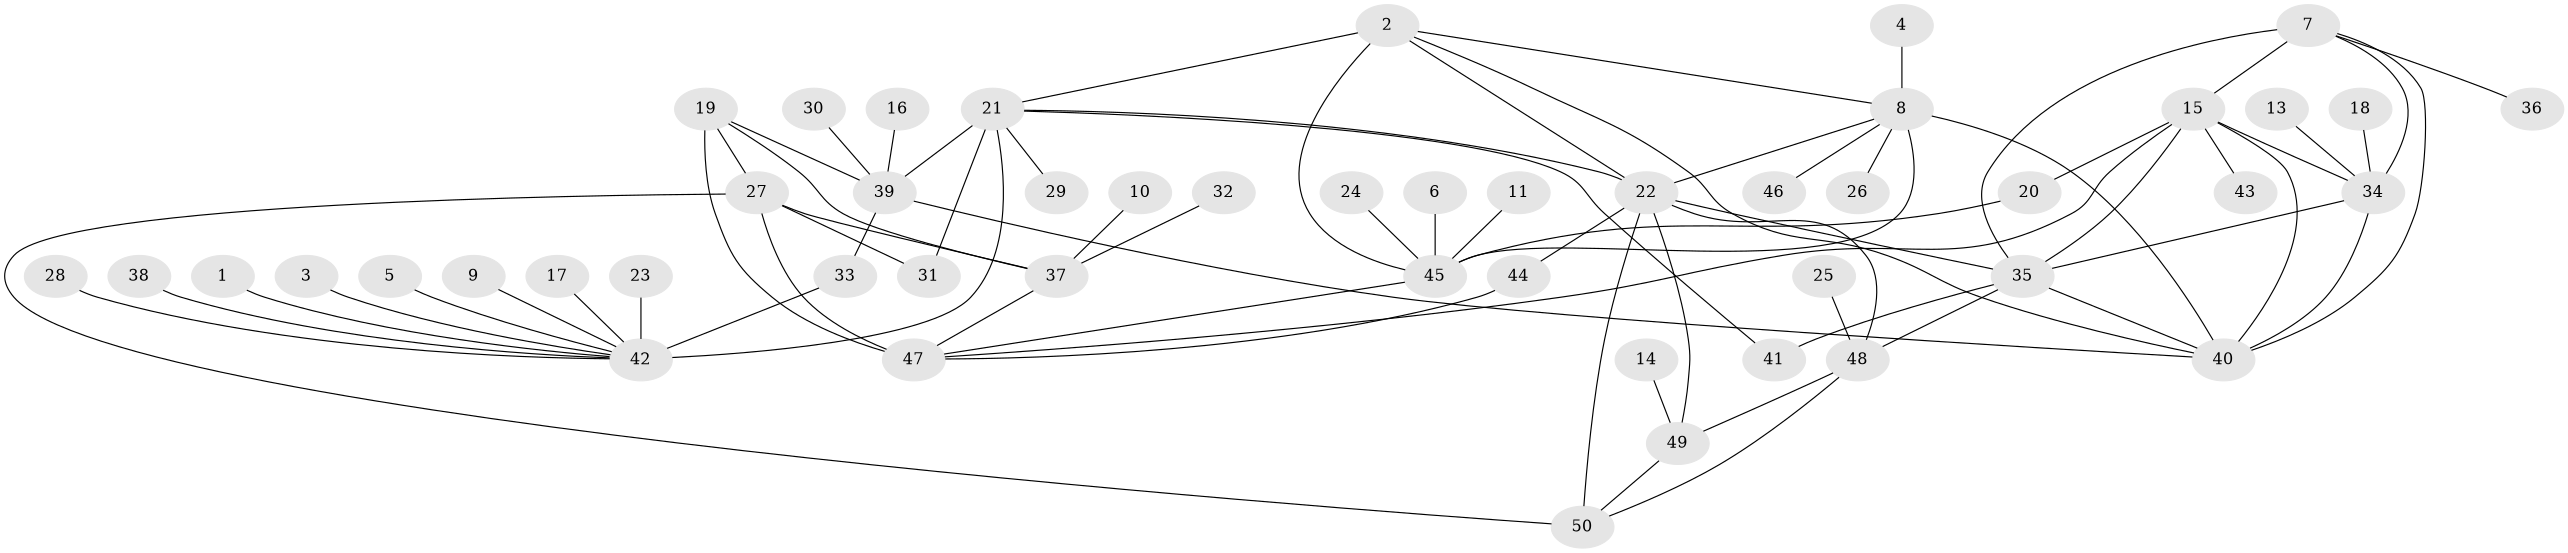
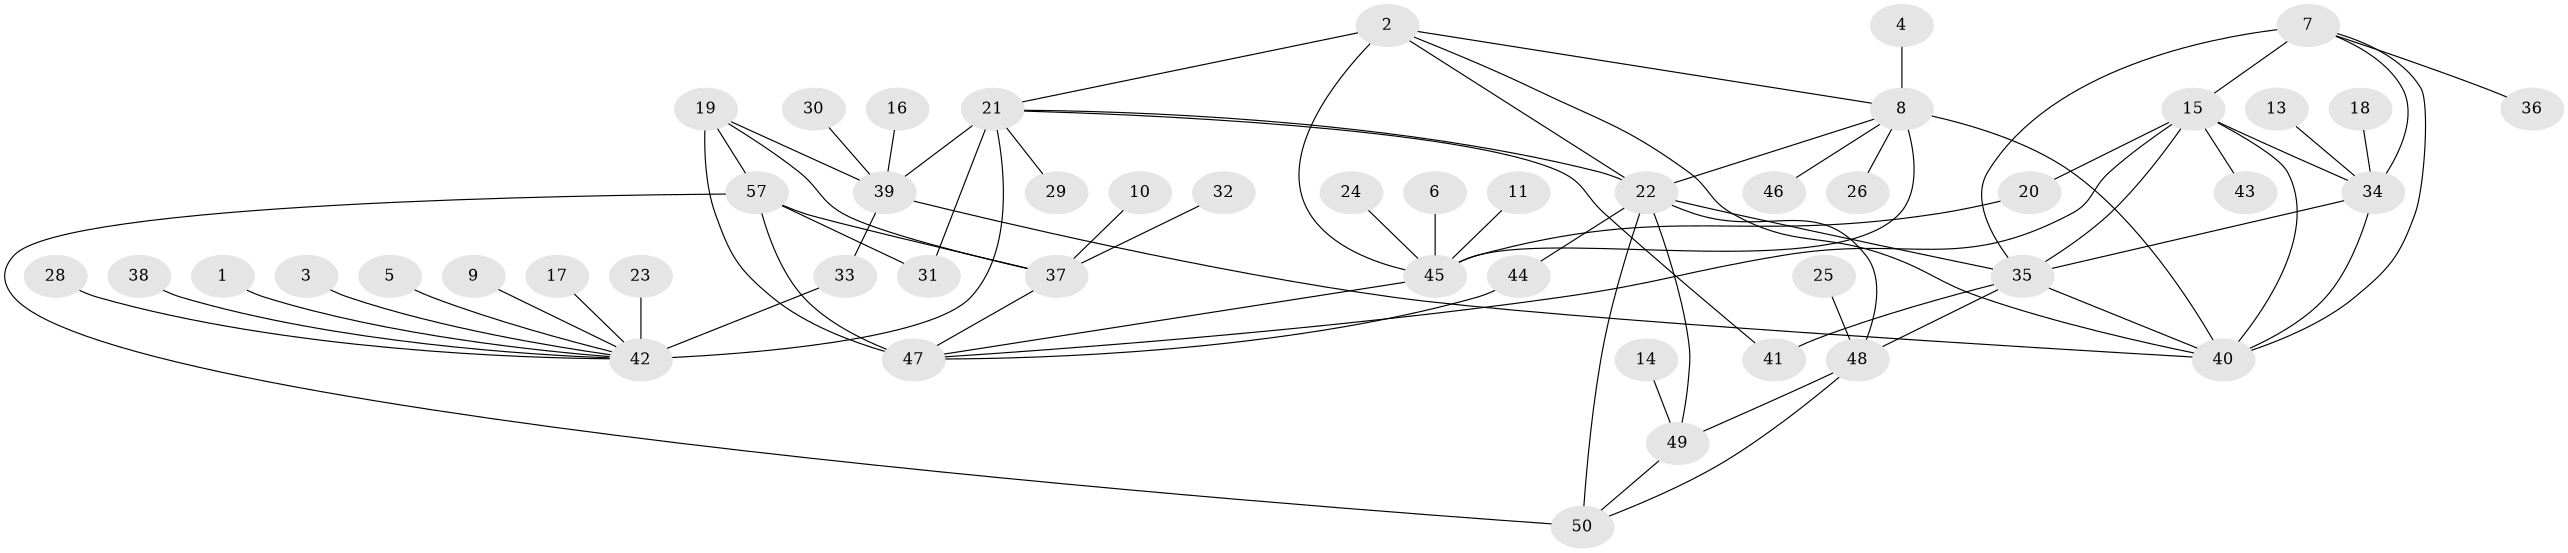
node "27": label "27" -> "57"
